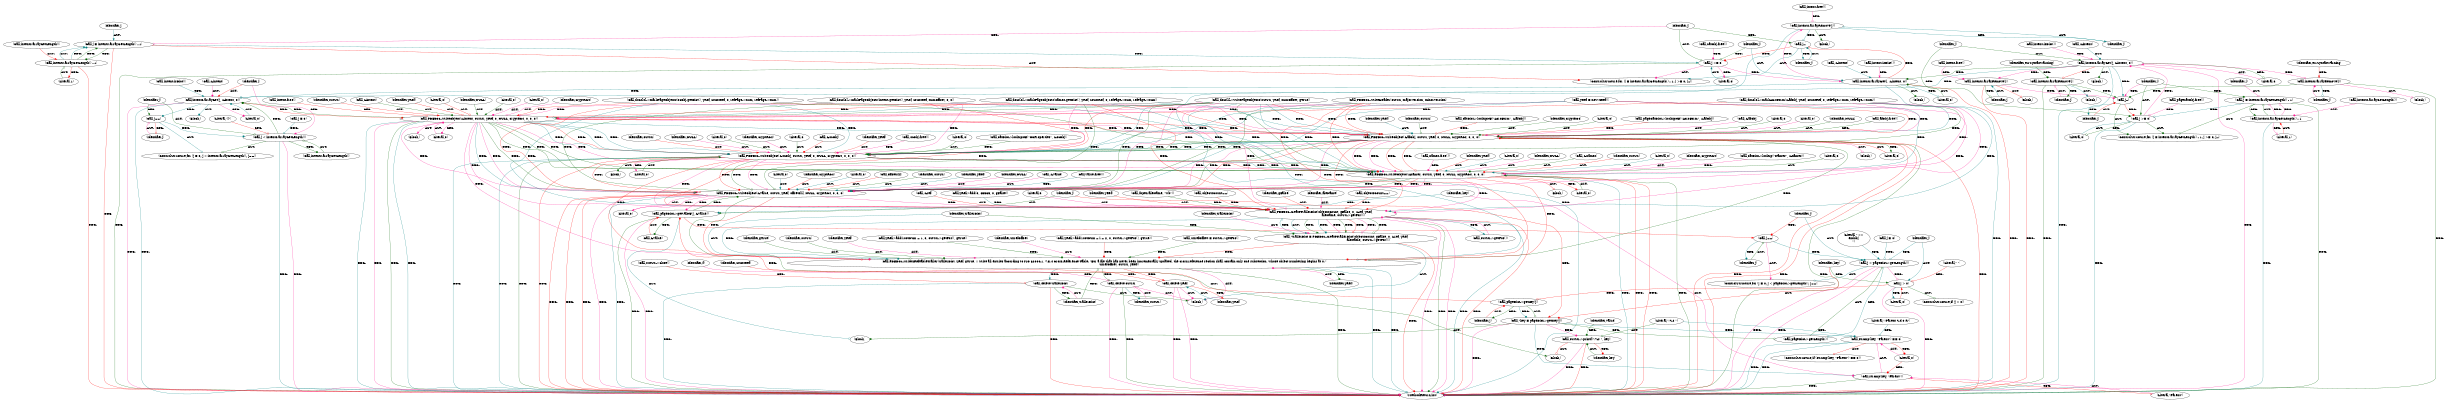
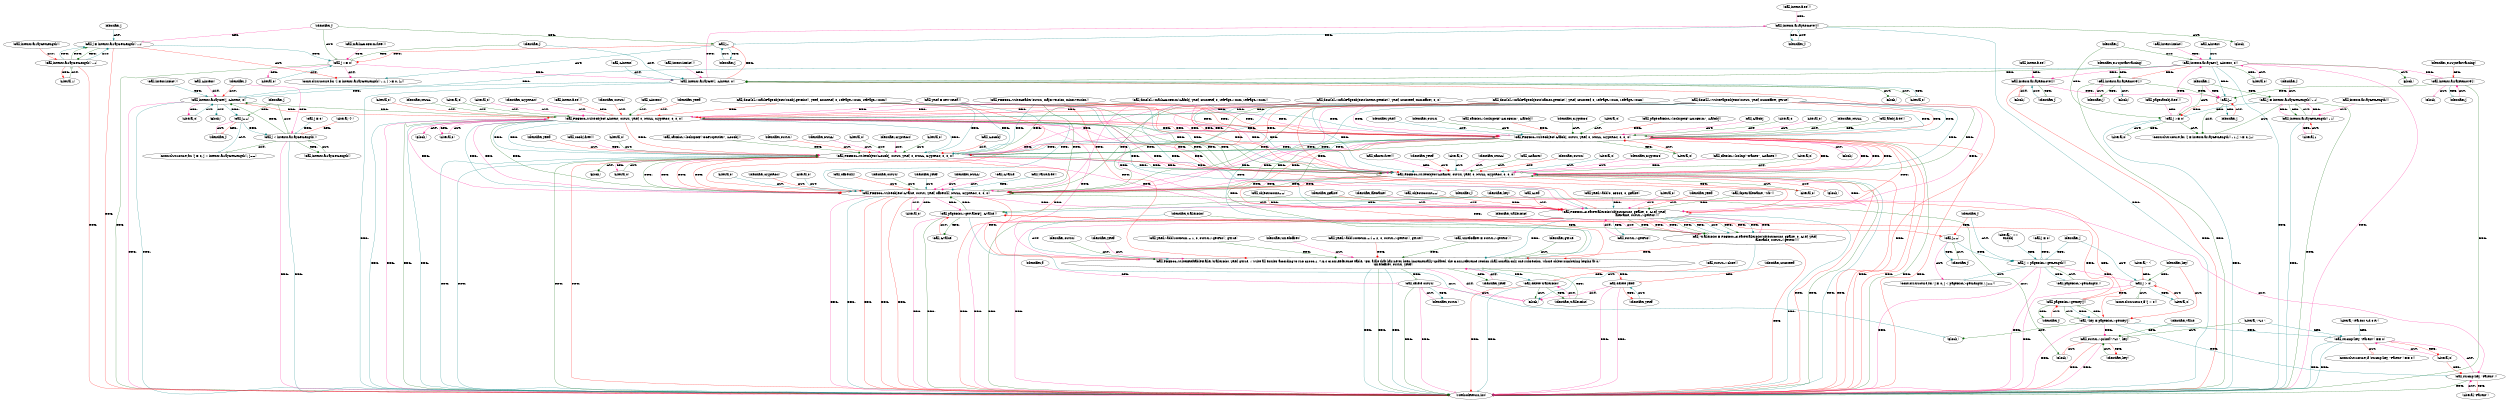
node "(Call,catObj.free())": label "(Call,catObj.free())" -> "(Call,markAcroForm.free())"
edge "(Call,*key = pageDict->getKey(j))" -> "(Call,pageDict->getLength())": now "(Call,*key = pageDict->getKey(j))" -> "(Call,pageDict->getKey(j))"
